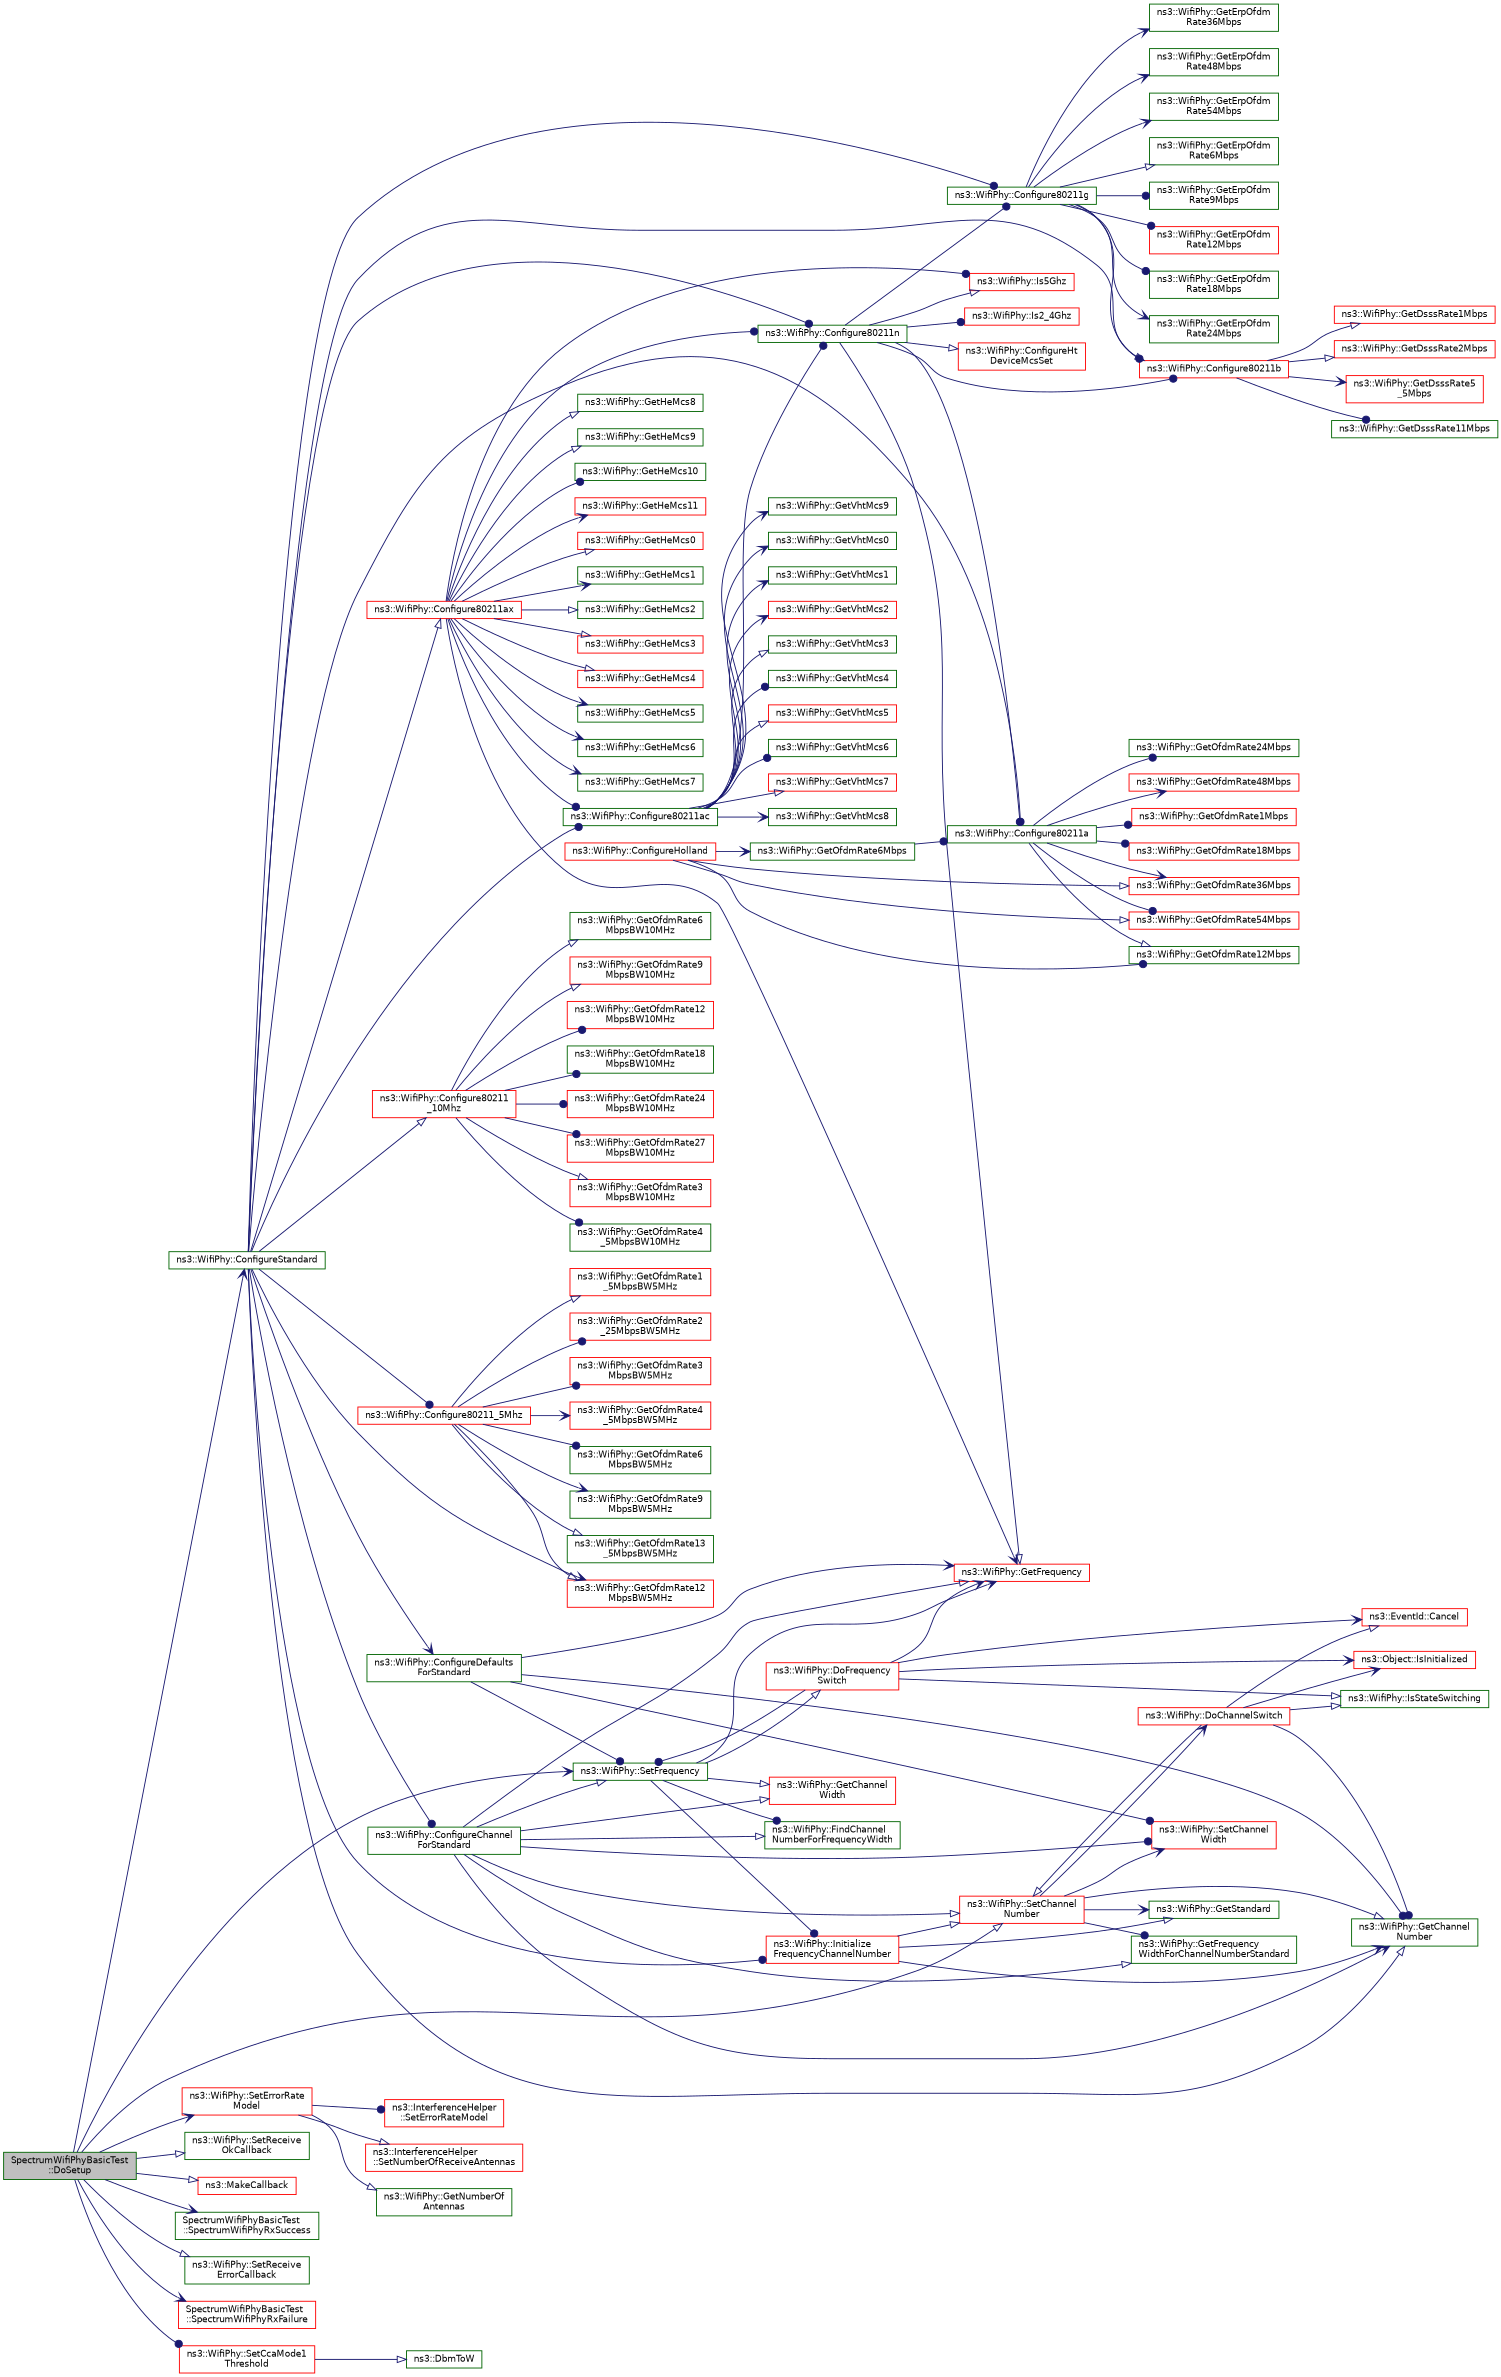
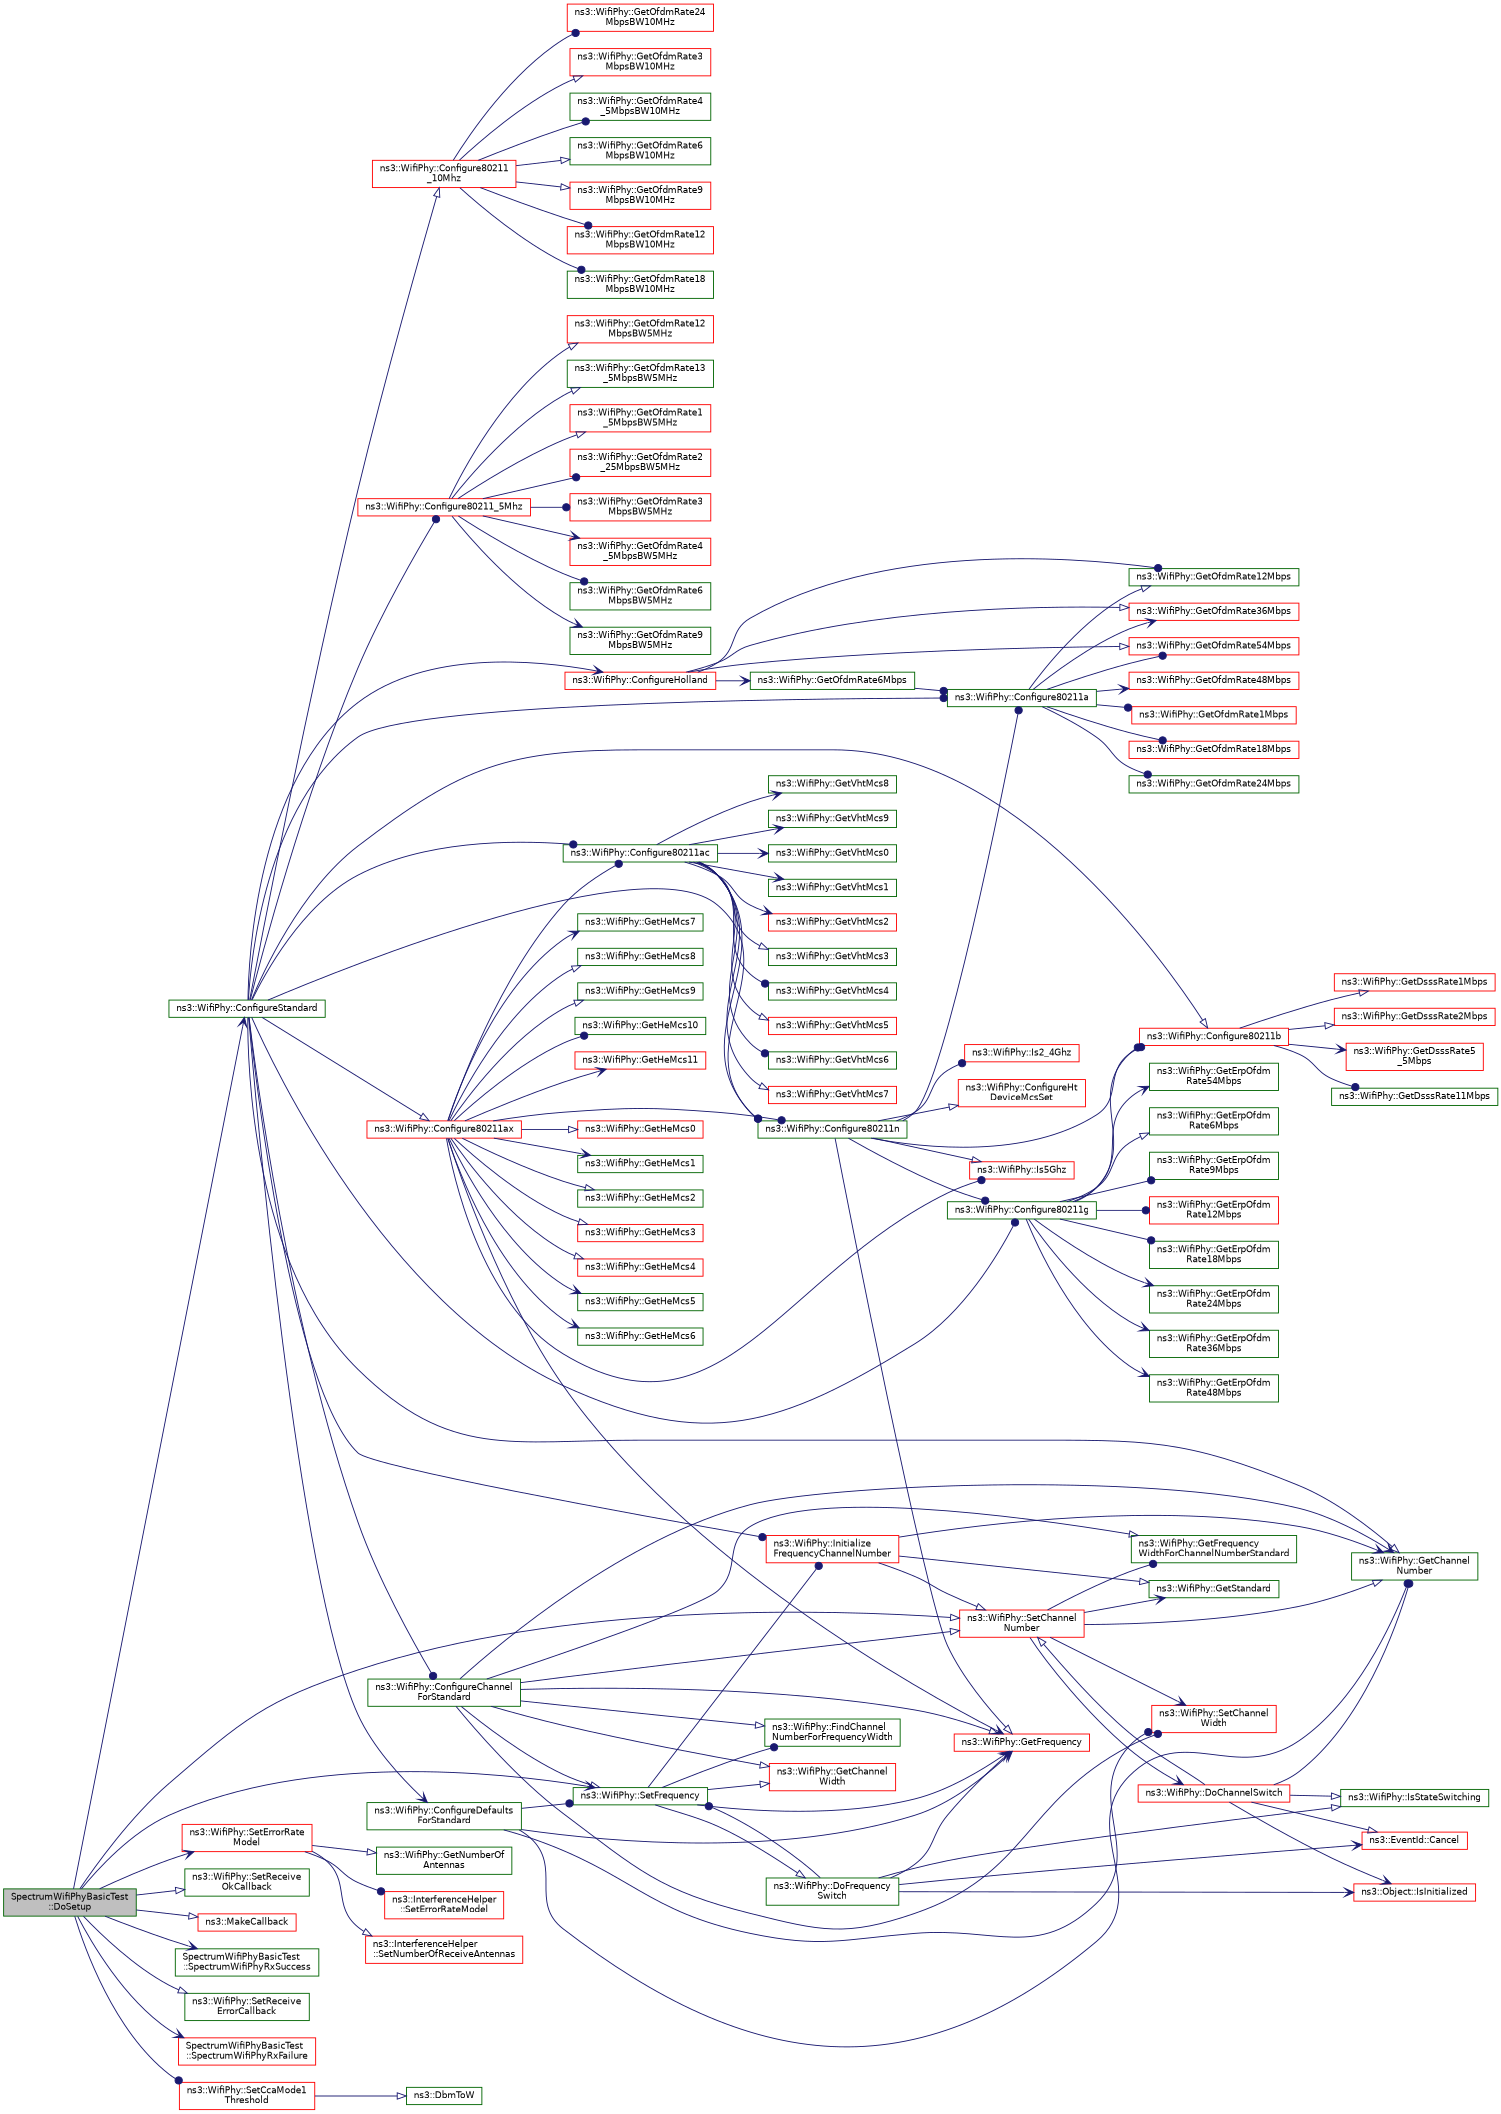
node "ns3::WifiPhy::GetOfdmRate27 MbpsBW10MHz": removed
edge "ns3::WifiPhy::ConfigureStandard" -> "ns3::WifiPhy::GetOfdmRate12 MbpsBW5MHz": now "ns3::WifiPhy::ConfigureStandard" -> "ns3::WifiPhy::ConfigureHolland"
node "ns3::WifiPhy::DoFrequency Switch": color red -> darkgreen
